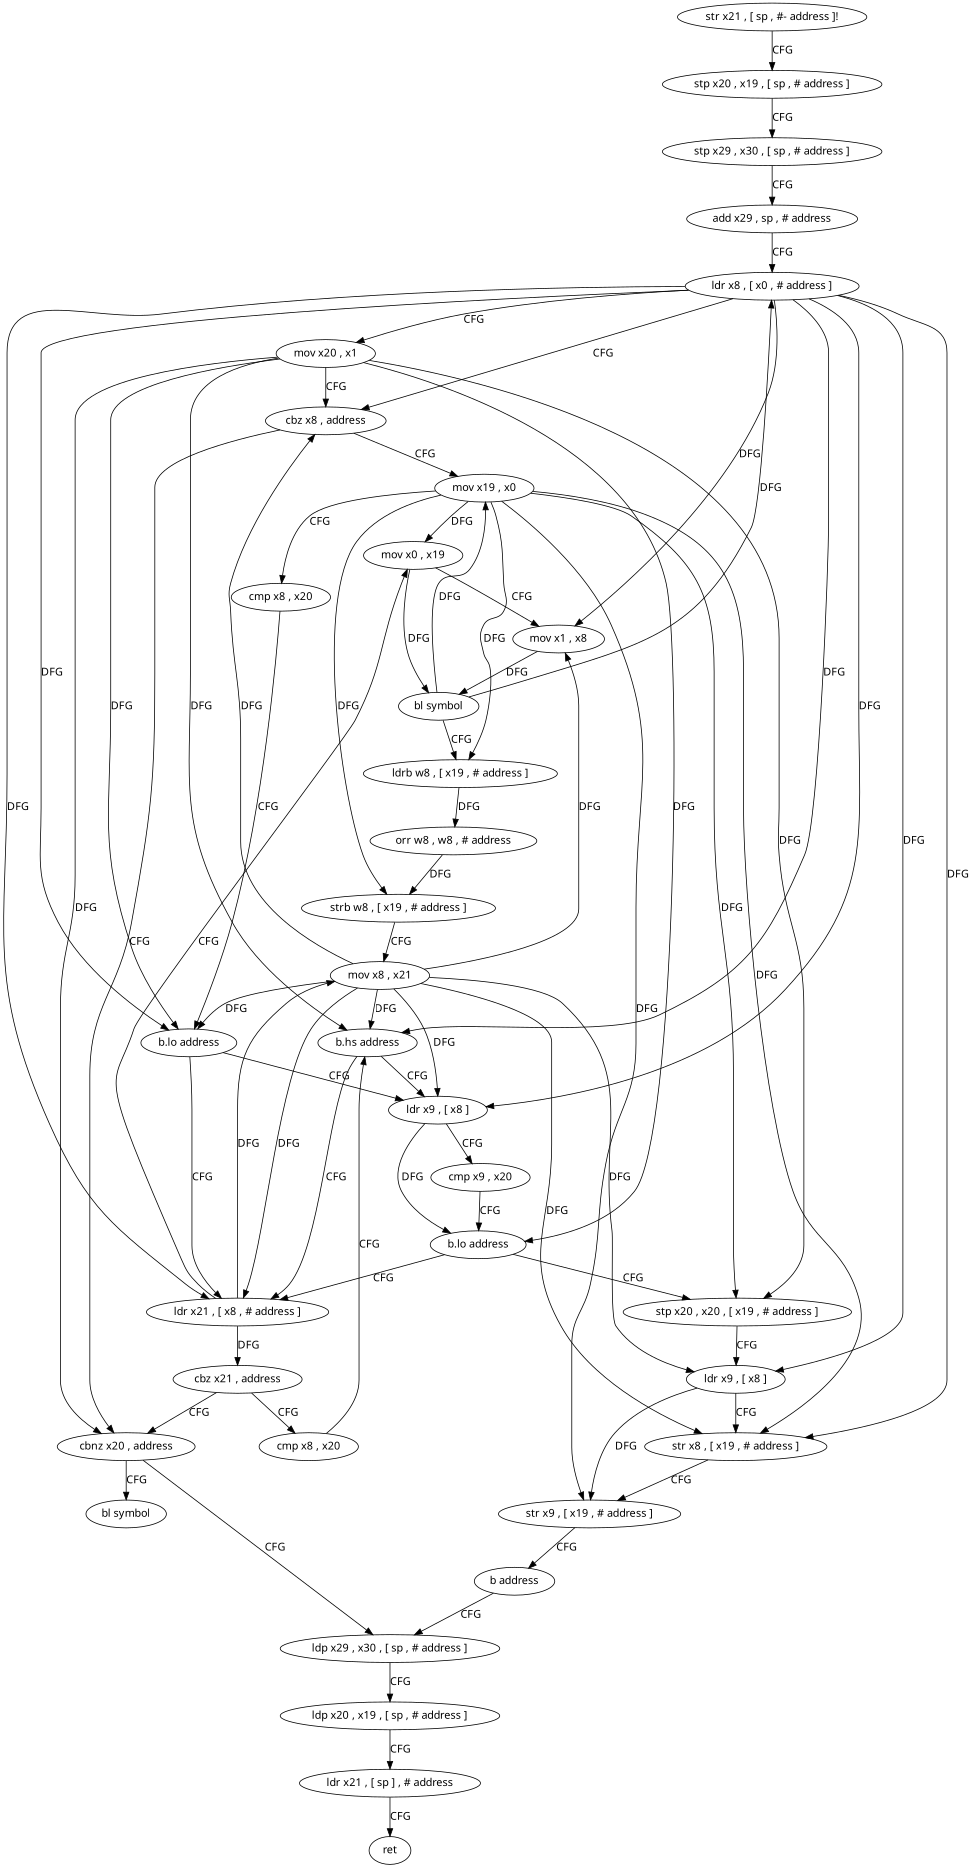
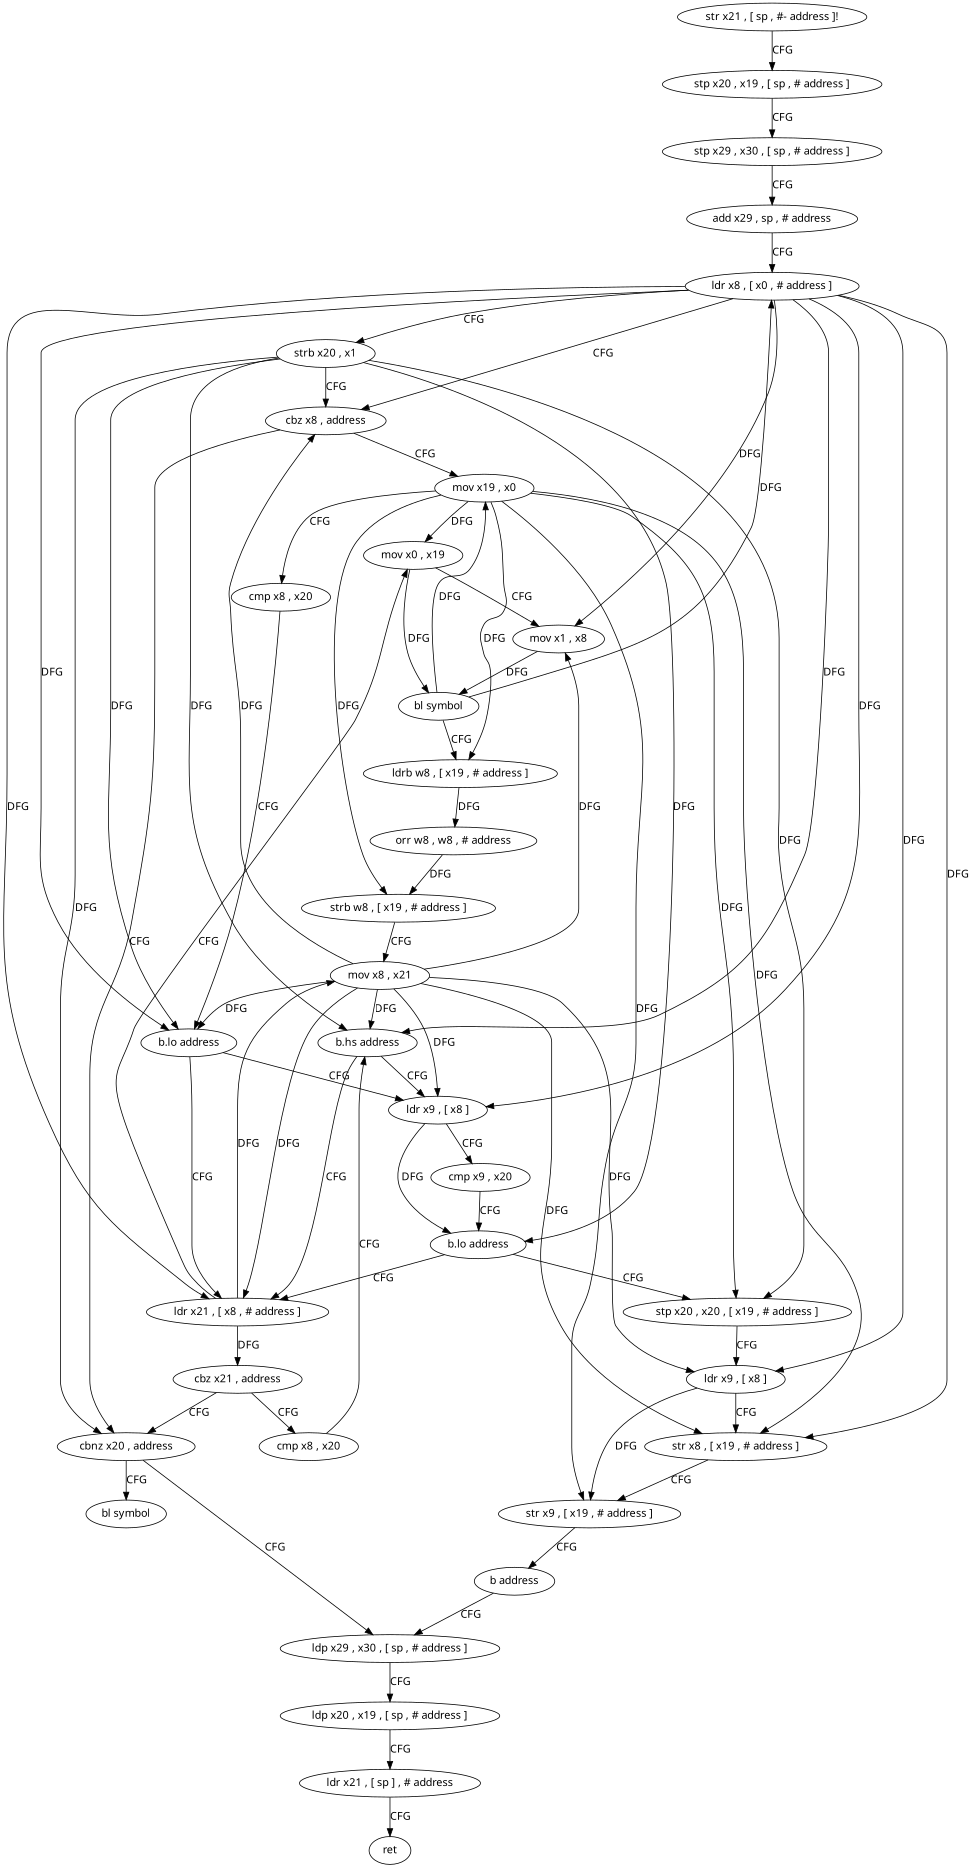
node "mov x20 , x1": label "mov x20 , x1" -> "strb x20 , x1"
